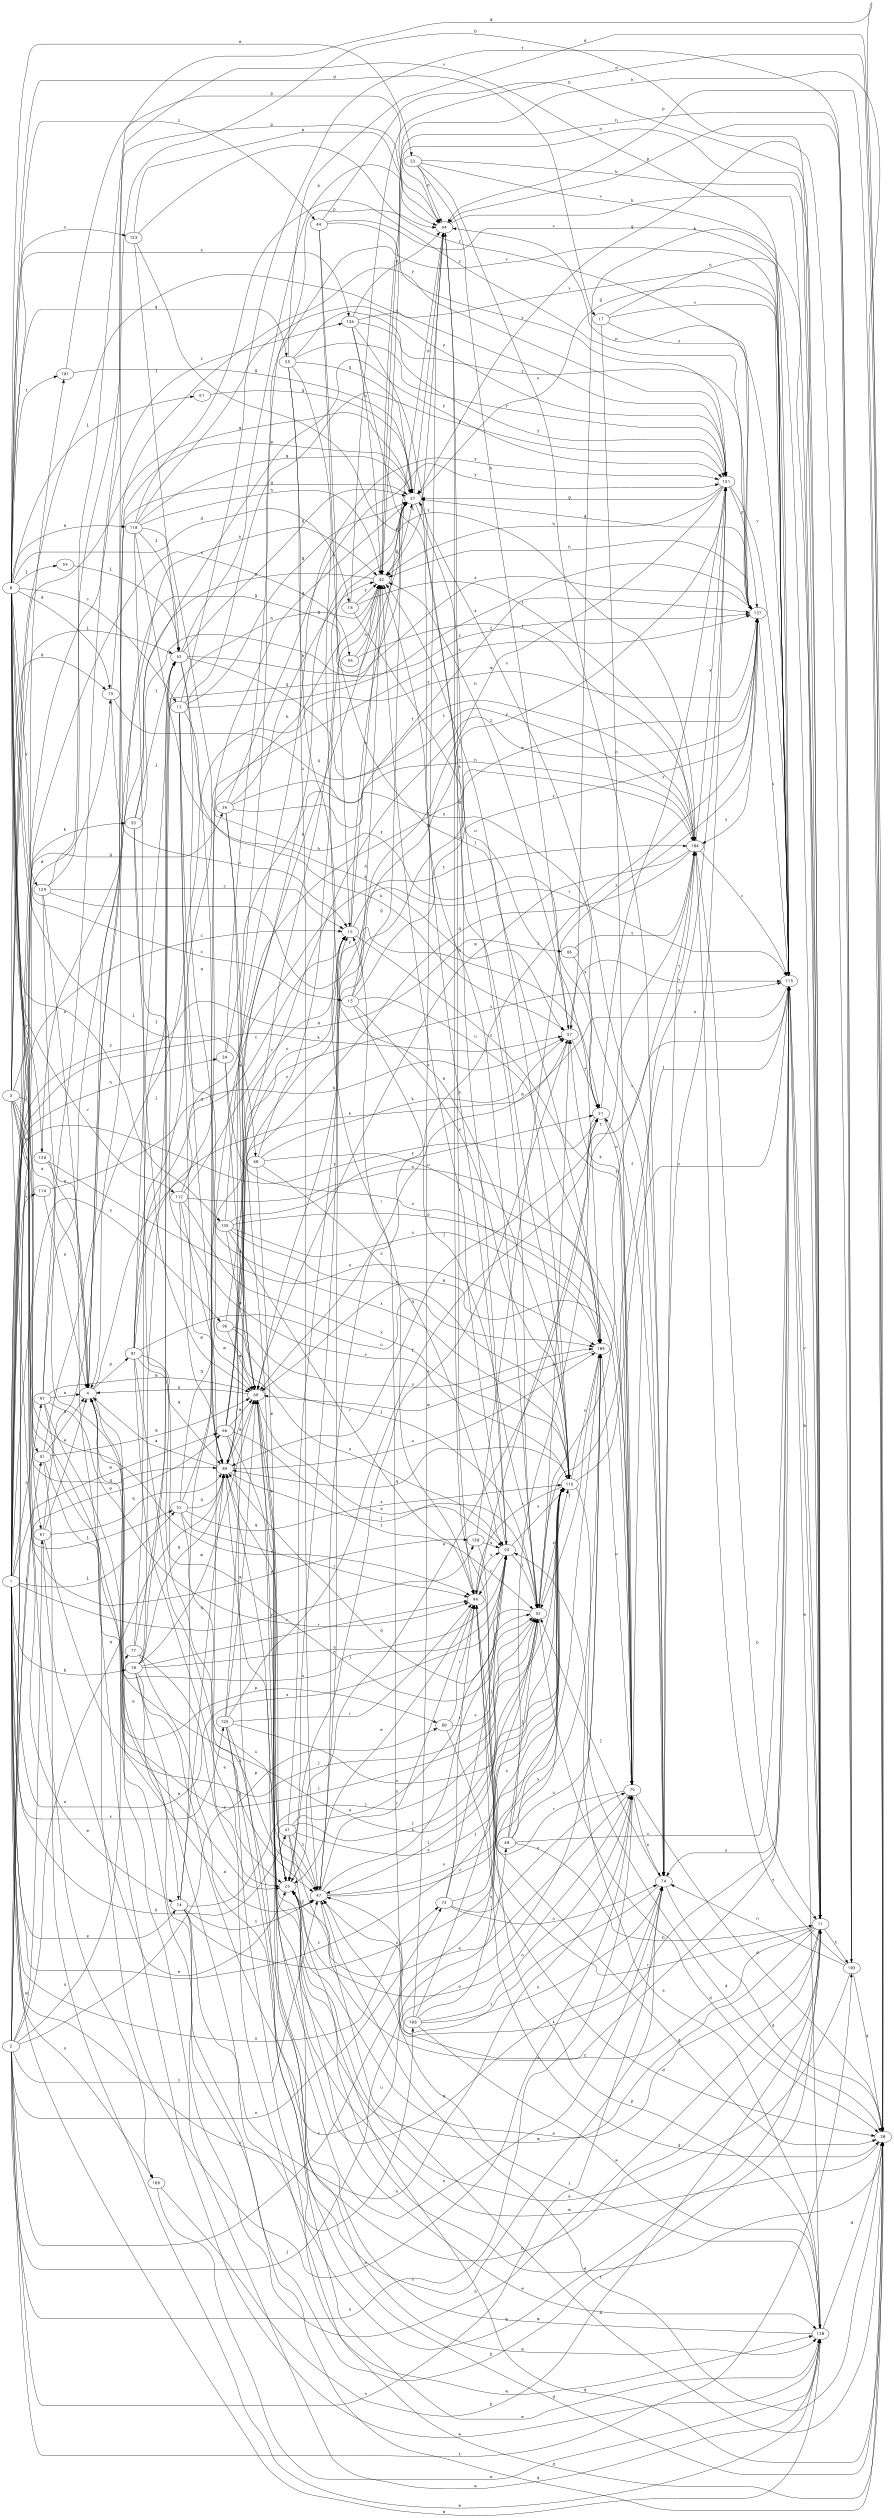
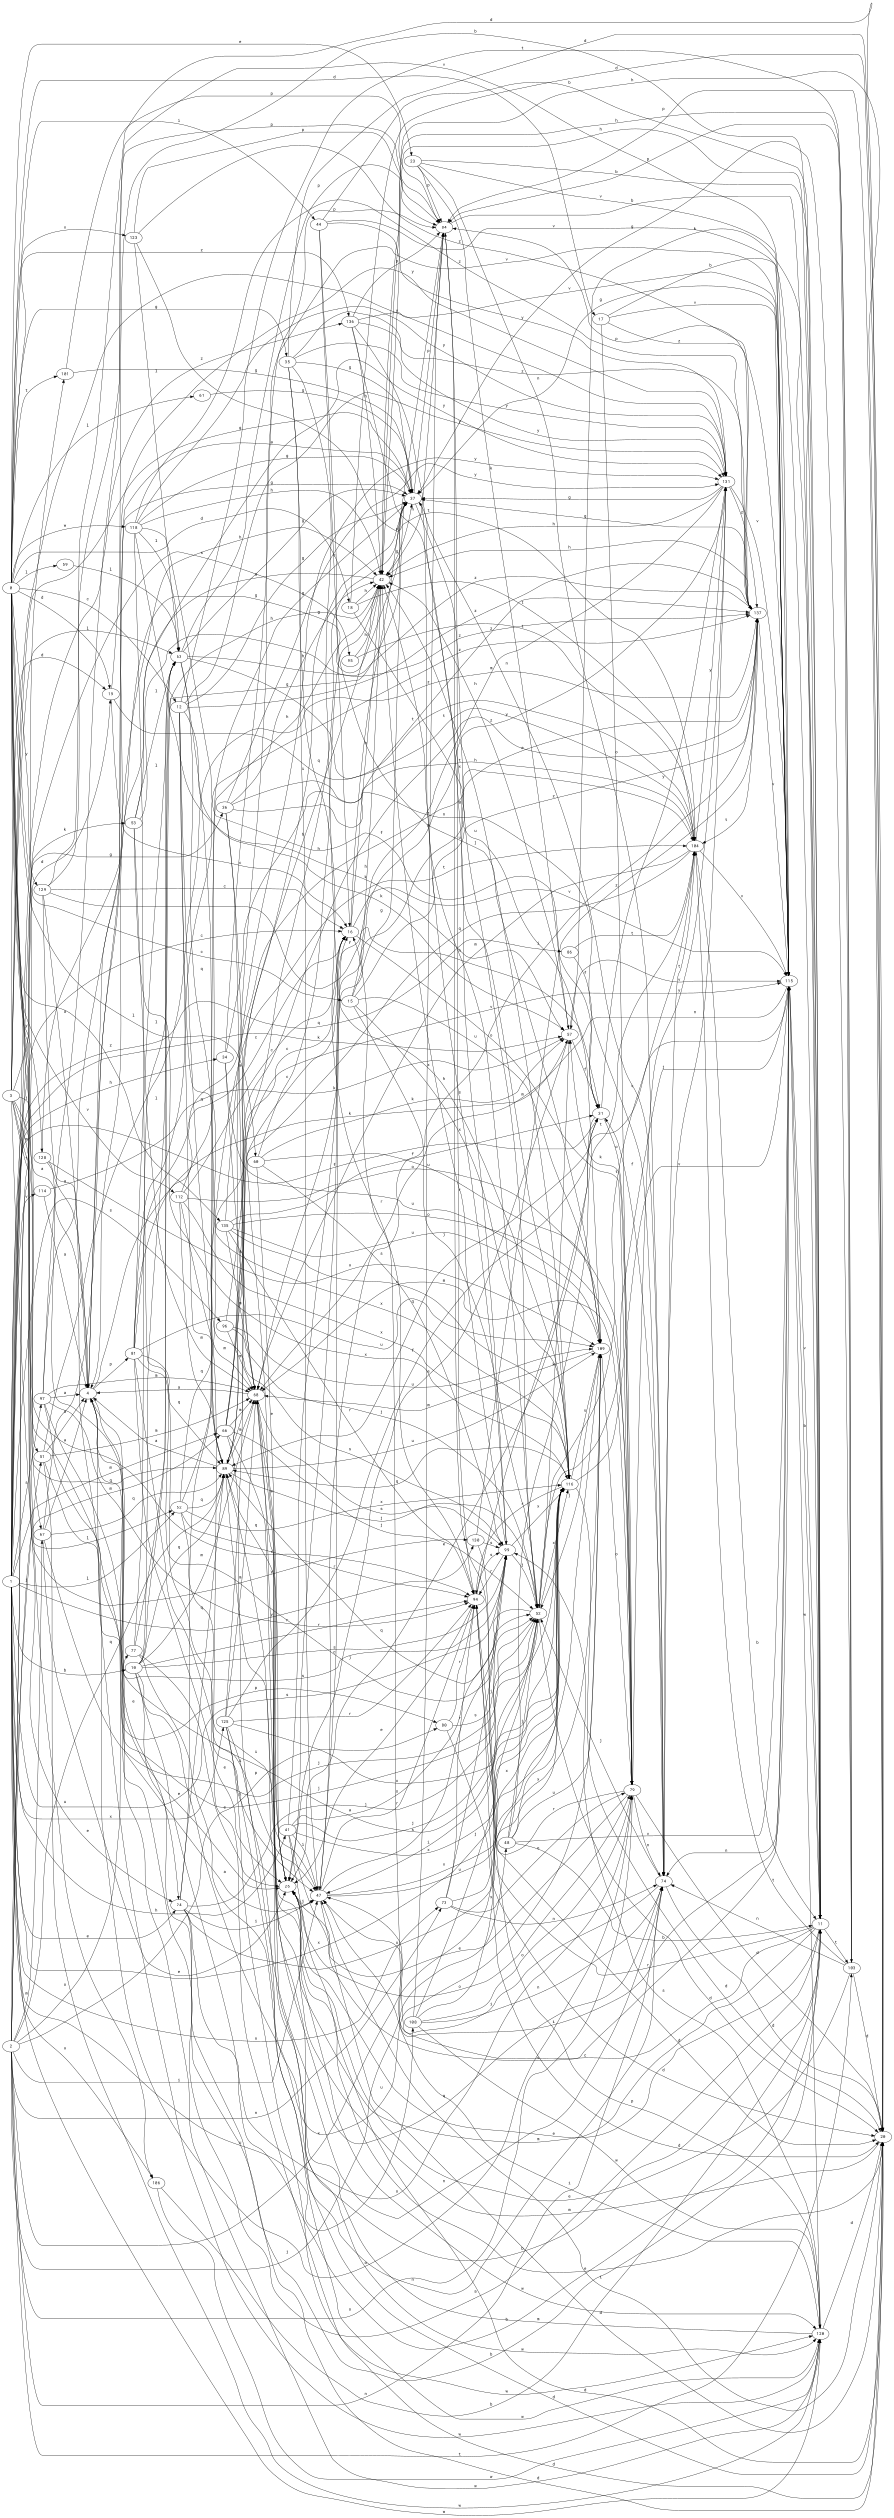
edge "18" -> "42": label "f" -> "h"
